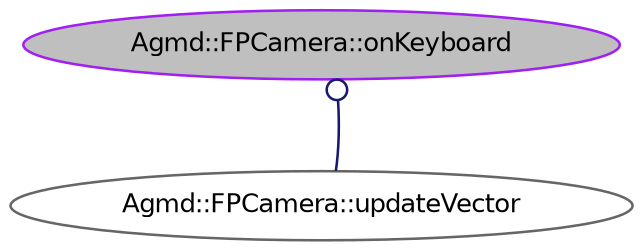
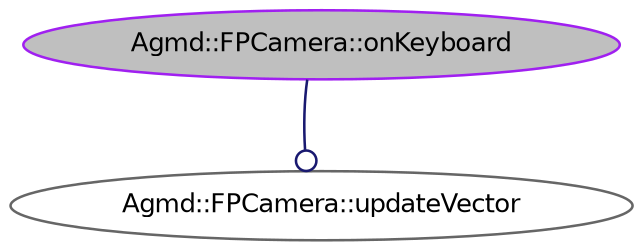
edge "Agmd::FPCamera::updateVector" -> "Agmd::FPCamera::onKeyboard": reversed
